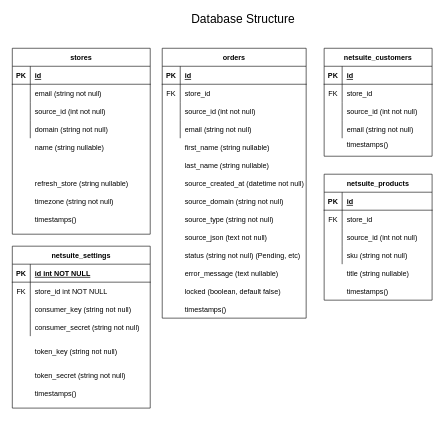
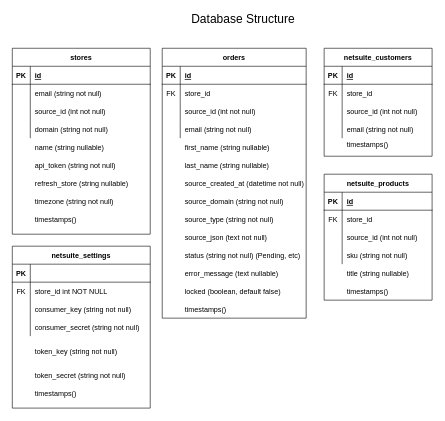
node "api_token (string not null)": added
node "id int NOT NULL": removed
